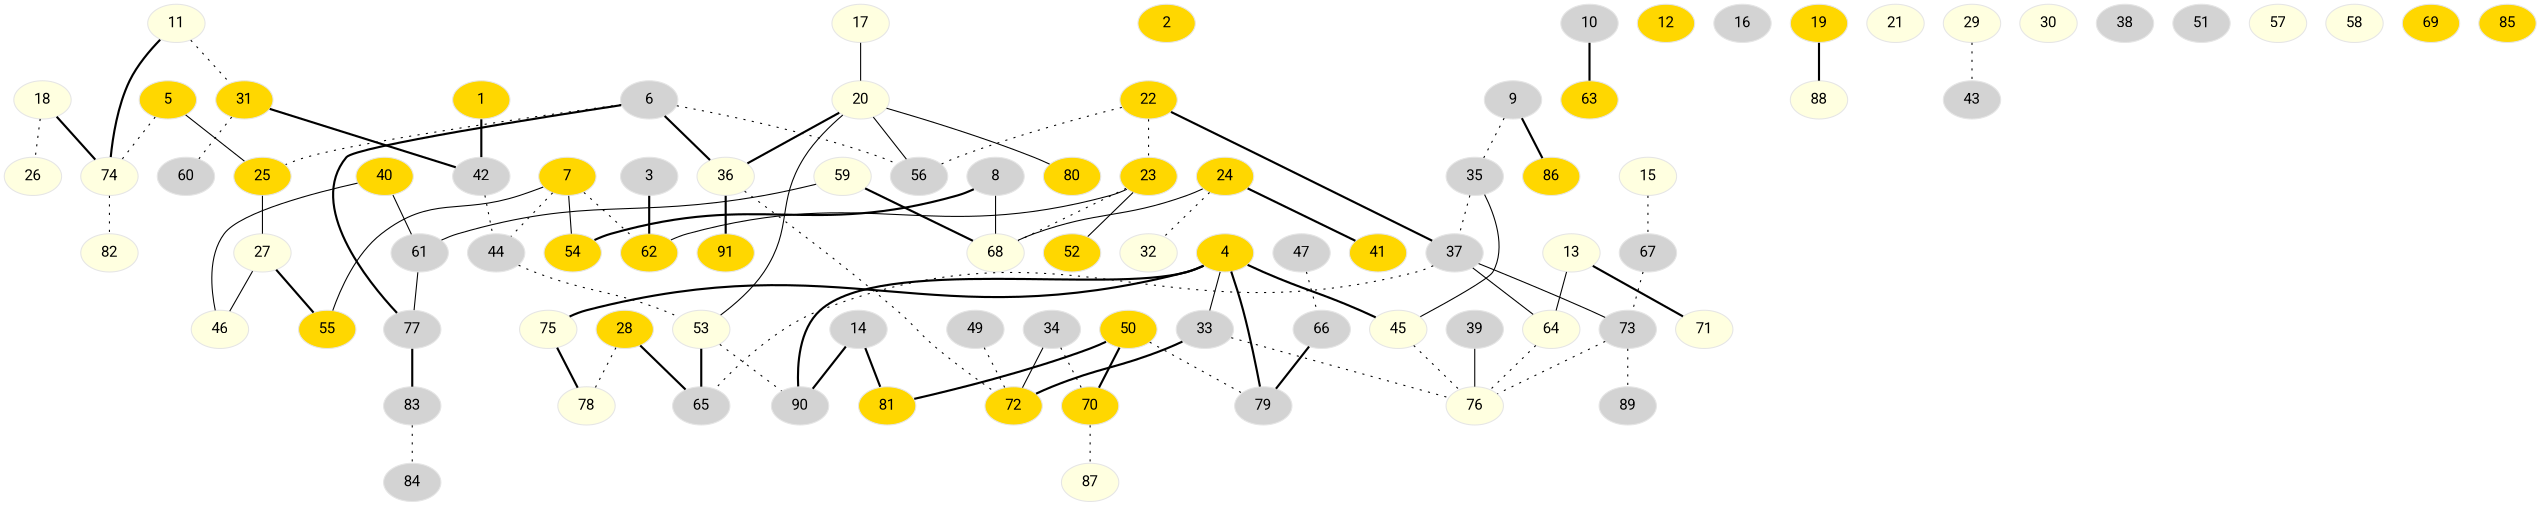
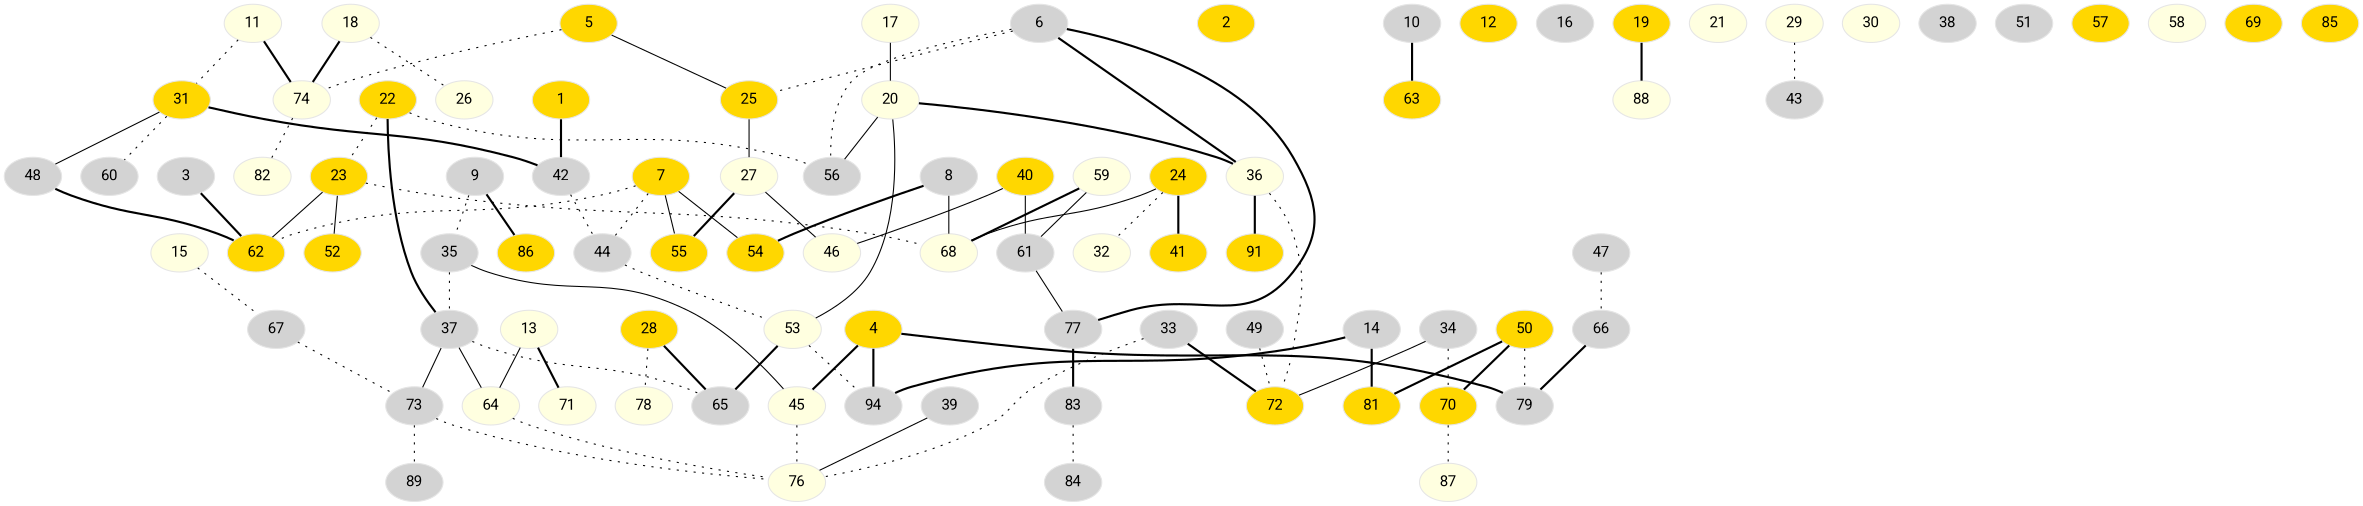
node "57": fillcolor lightyellow -> gold
node "48": added
node "80": removed
edge "4" -- "33": removed
node "75": removed
node "90": label "90" -> "94"
